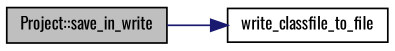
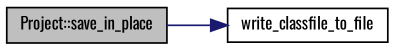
node "Project::save_in_write": label "Project::save_in_write" -> "Project::save_in_place"
